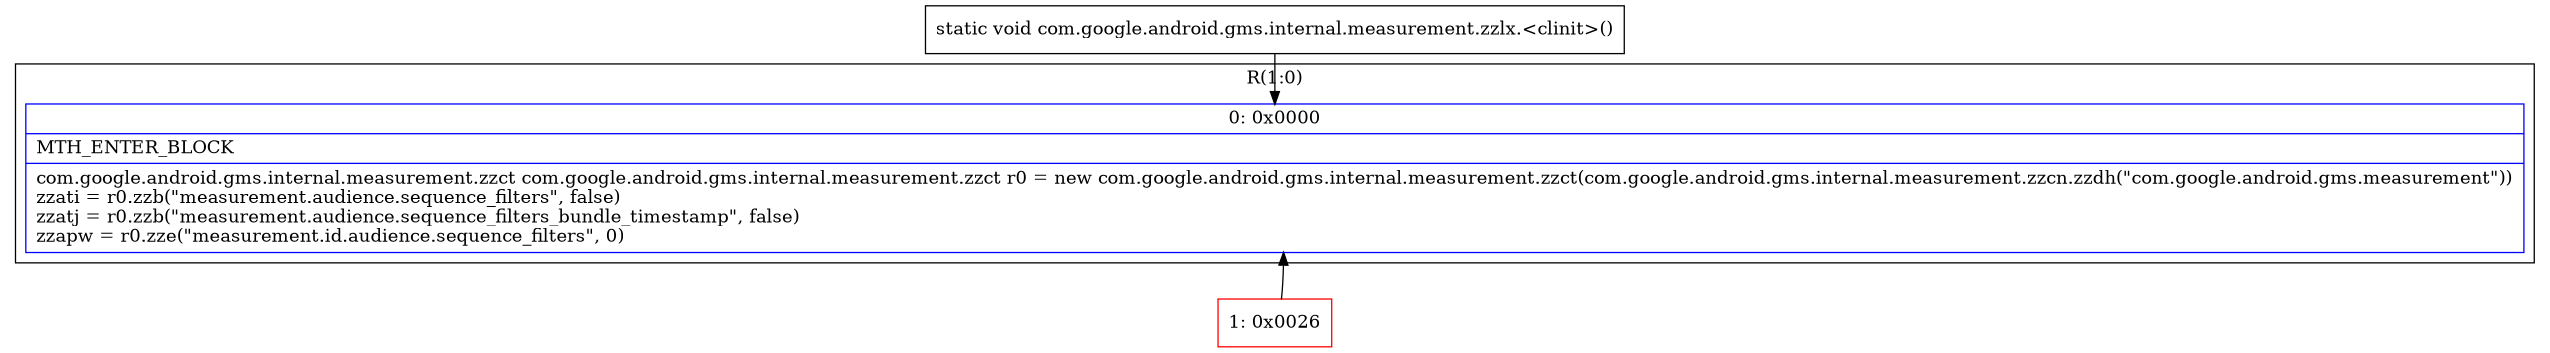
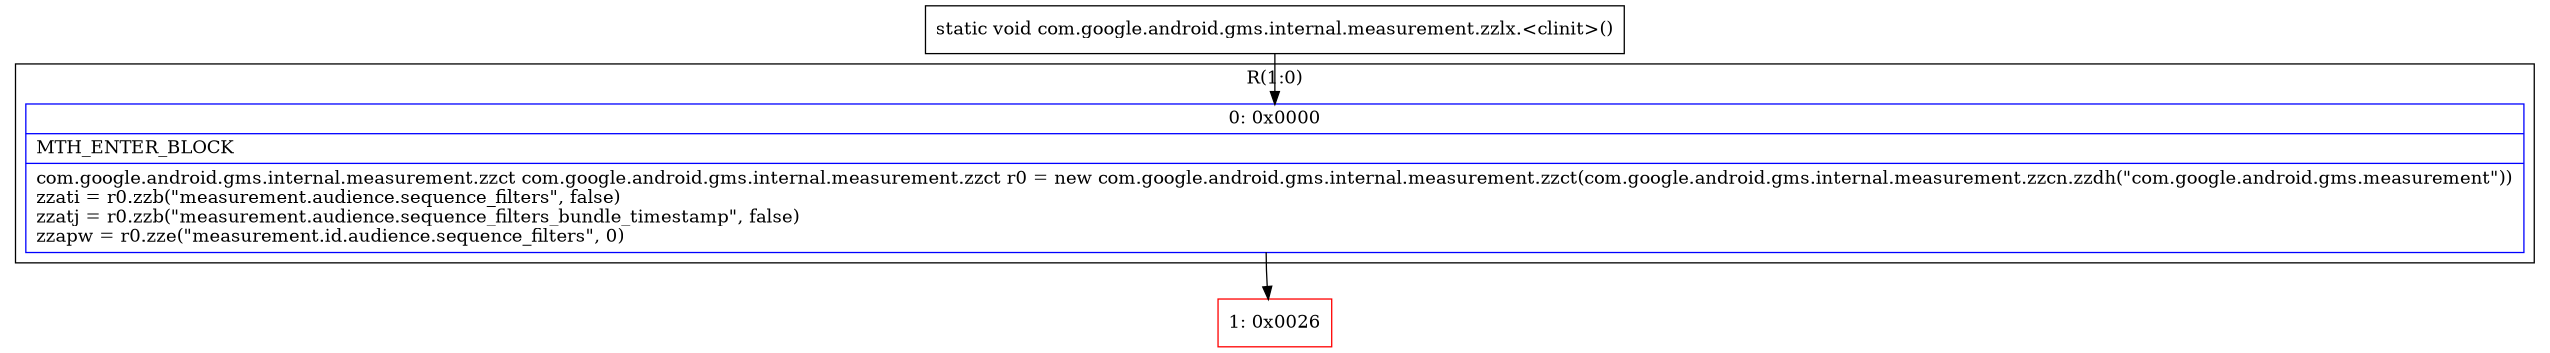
edge "1: 0x0026" -> "0: 0x0000": reversed
